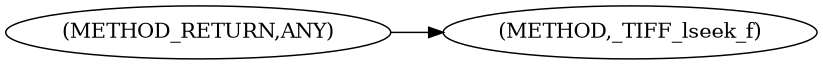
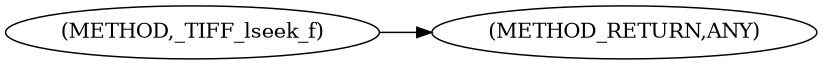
edge "(METHOD_RETURN,ANY)" -> "(METHOD,_TIFF_lseek_f)": reversed
